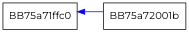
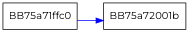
edge "BB75a72001b" -> "BB75a71ffc0": reversed
